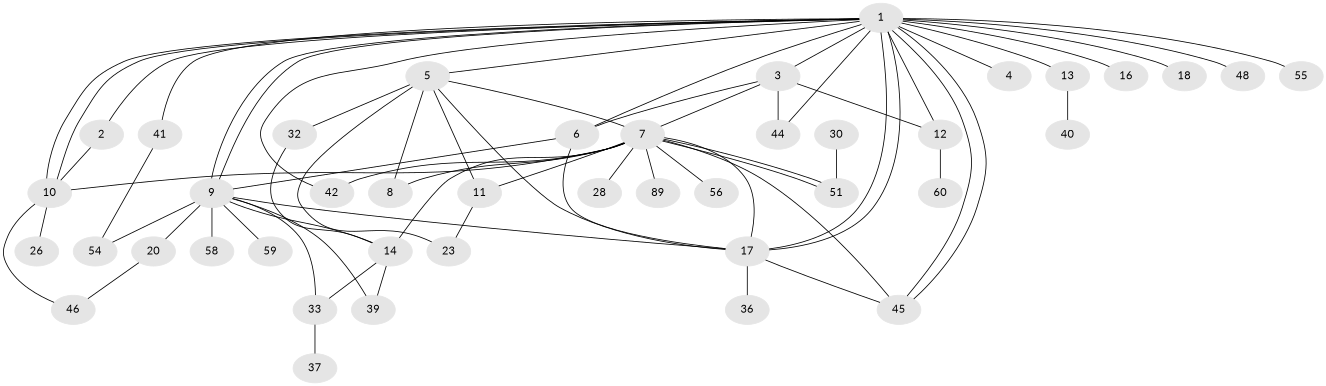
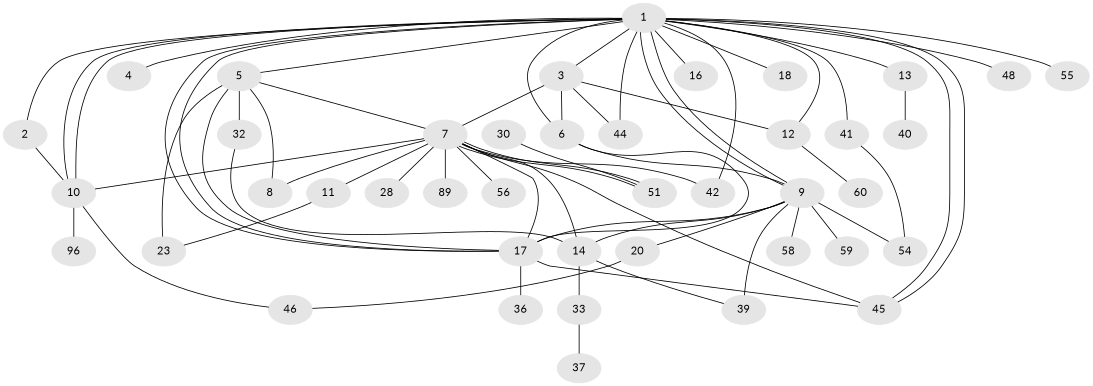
edge "5" -- "11": removed
edge "9" -- "33": removed
node "26": label "26" -> "96"
